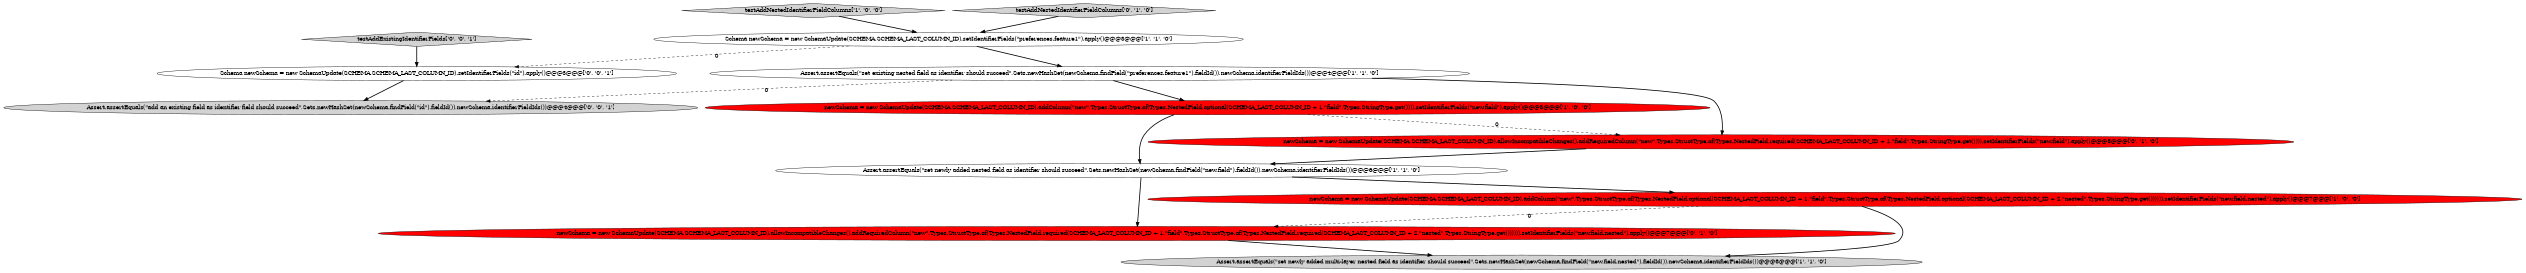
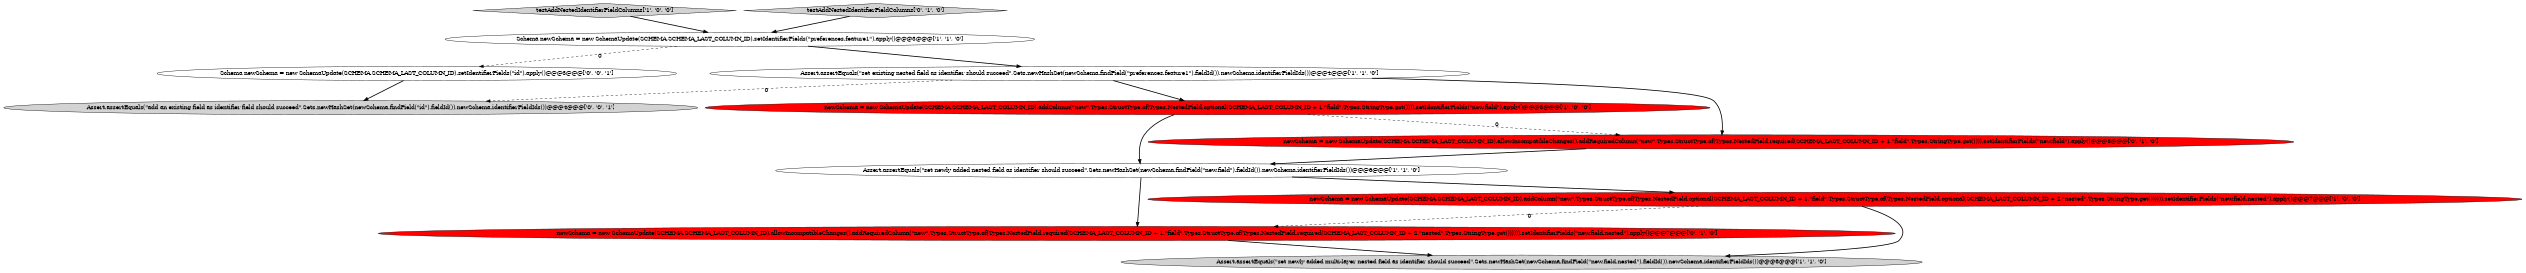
node "testAddExistingIdentifierFields['0', '0', '1']": removed
